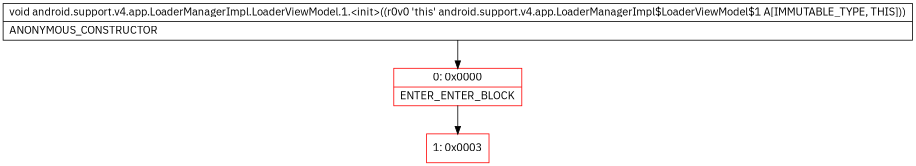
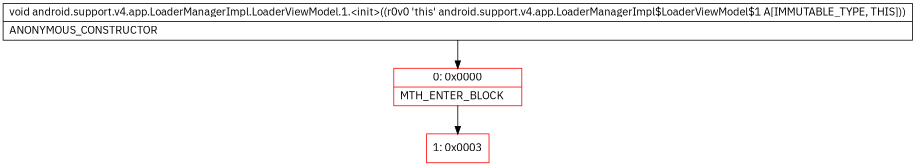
node "0: 0x0000": text "ENTER_ENTER_BLOCK" -> "MTH_ENTER_BLOCK"
